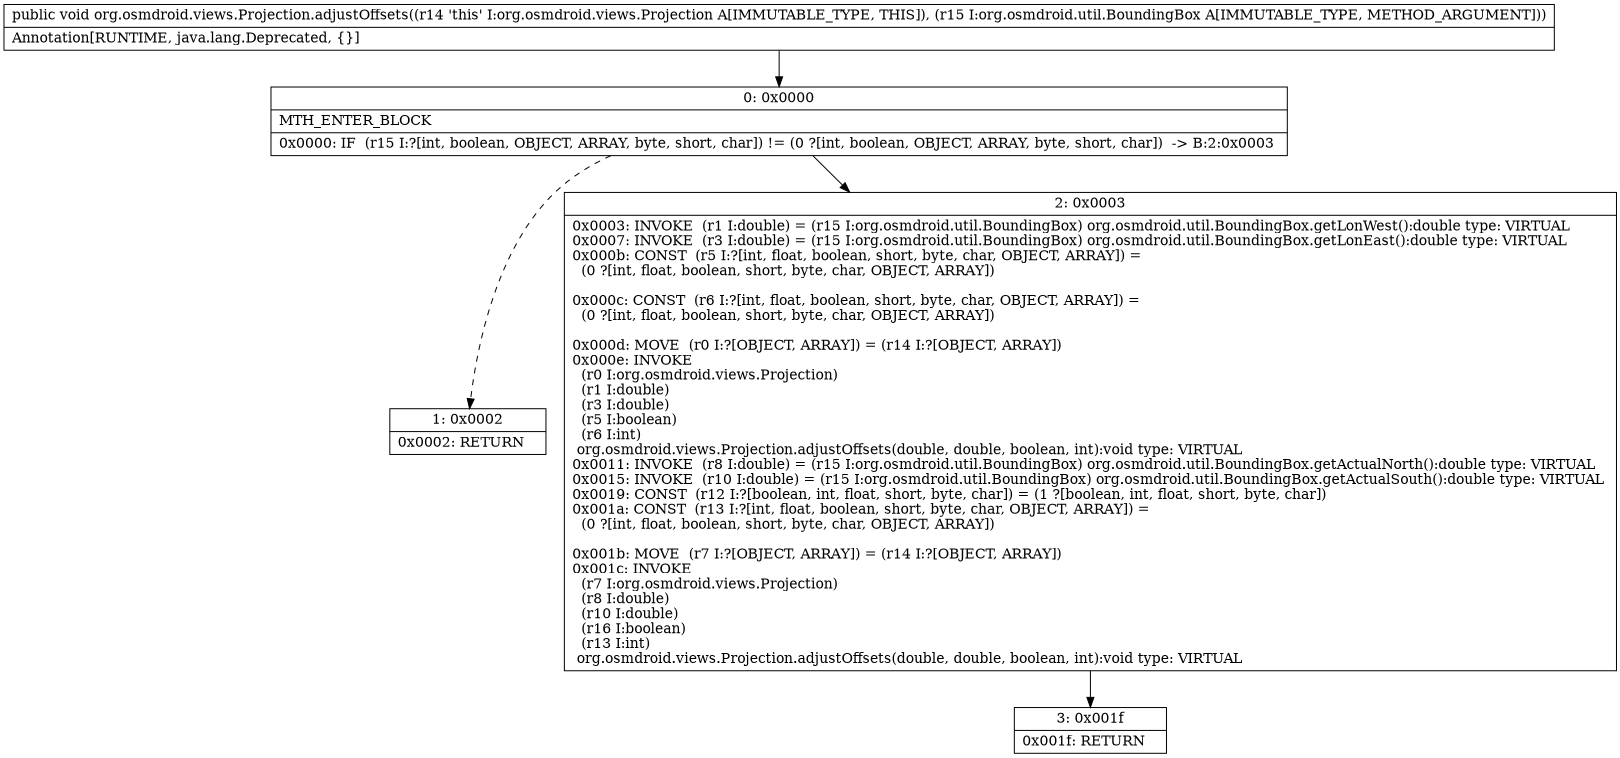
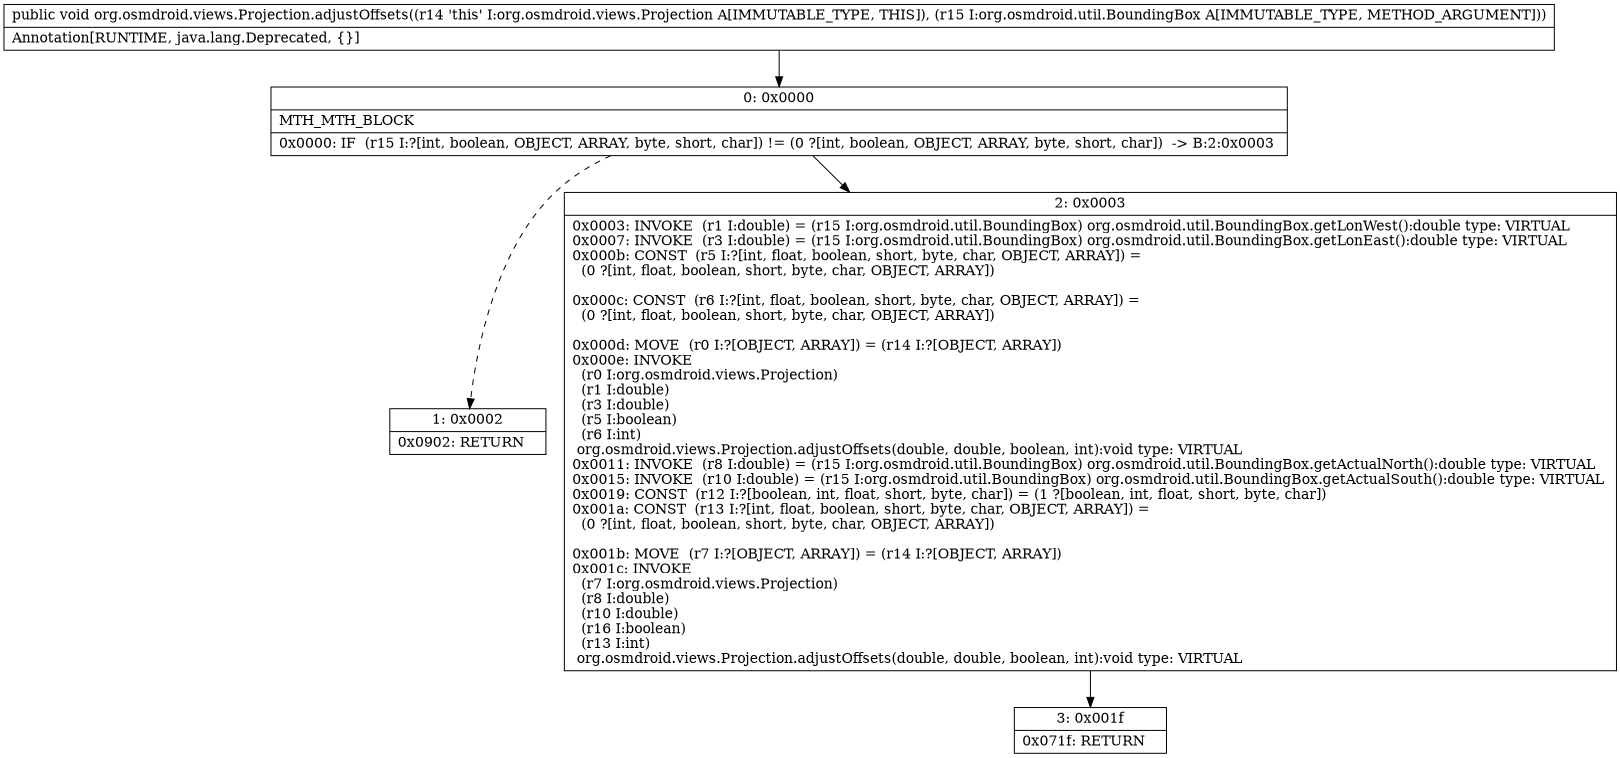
node "0: 0x0000": text "MTH_ENTER_BLOCK" -> "MTH_MTH_BLOCK"
node "1: 0x0002": text "0x0002: RETURN" -> "0x0902: RETURN"
node "3: 0x001f": text "0x001f: RETURN" -> "0x071f: RETURN"
